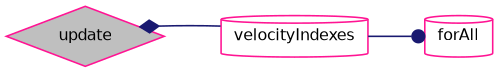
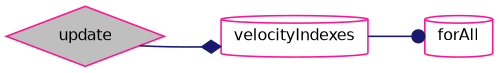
edge "velocityIndexes" -> "update": reversed
